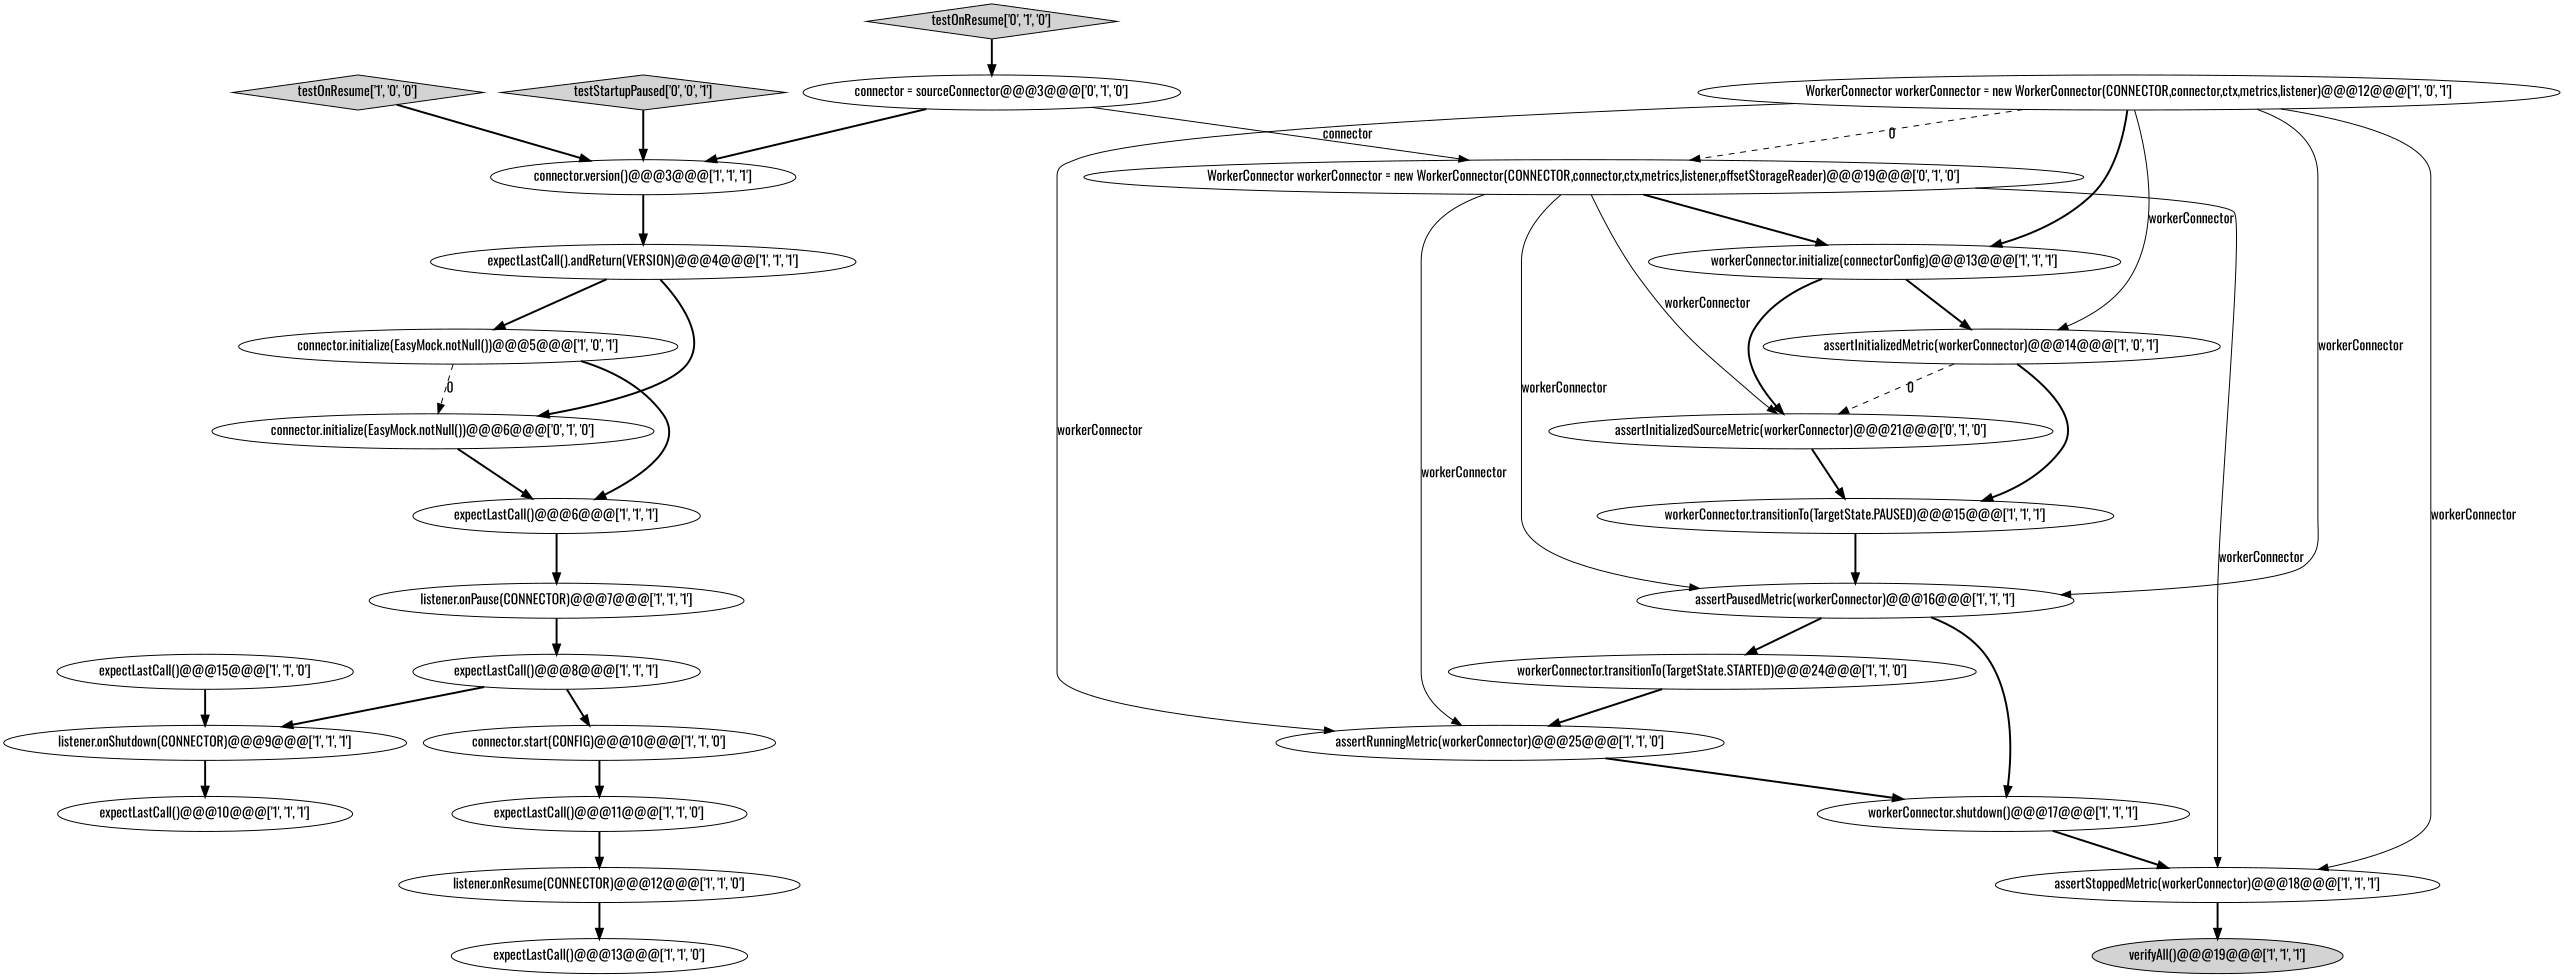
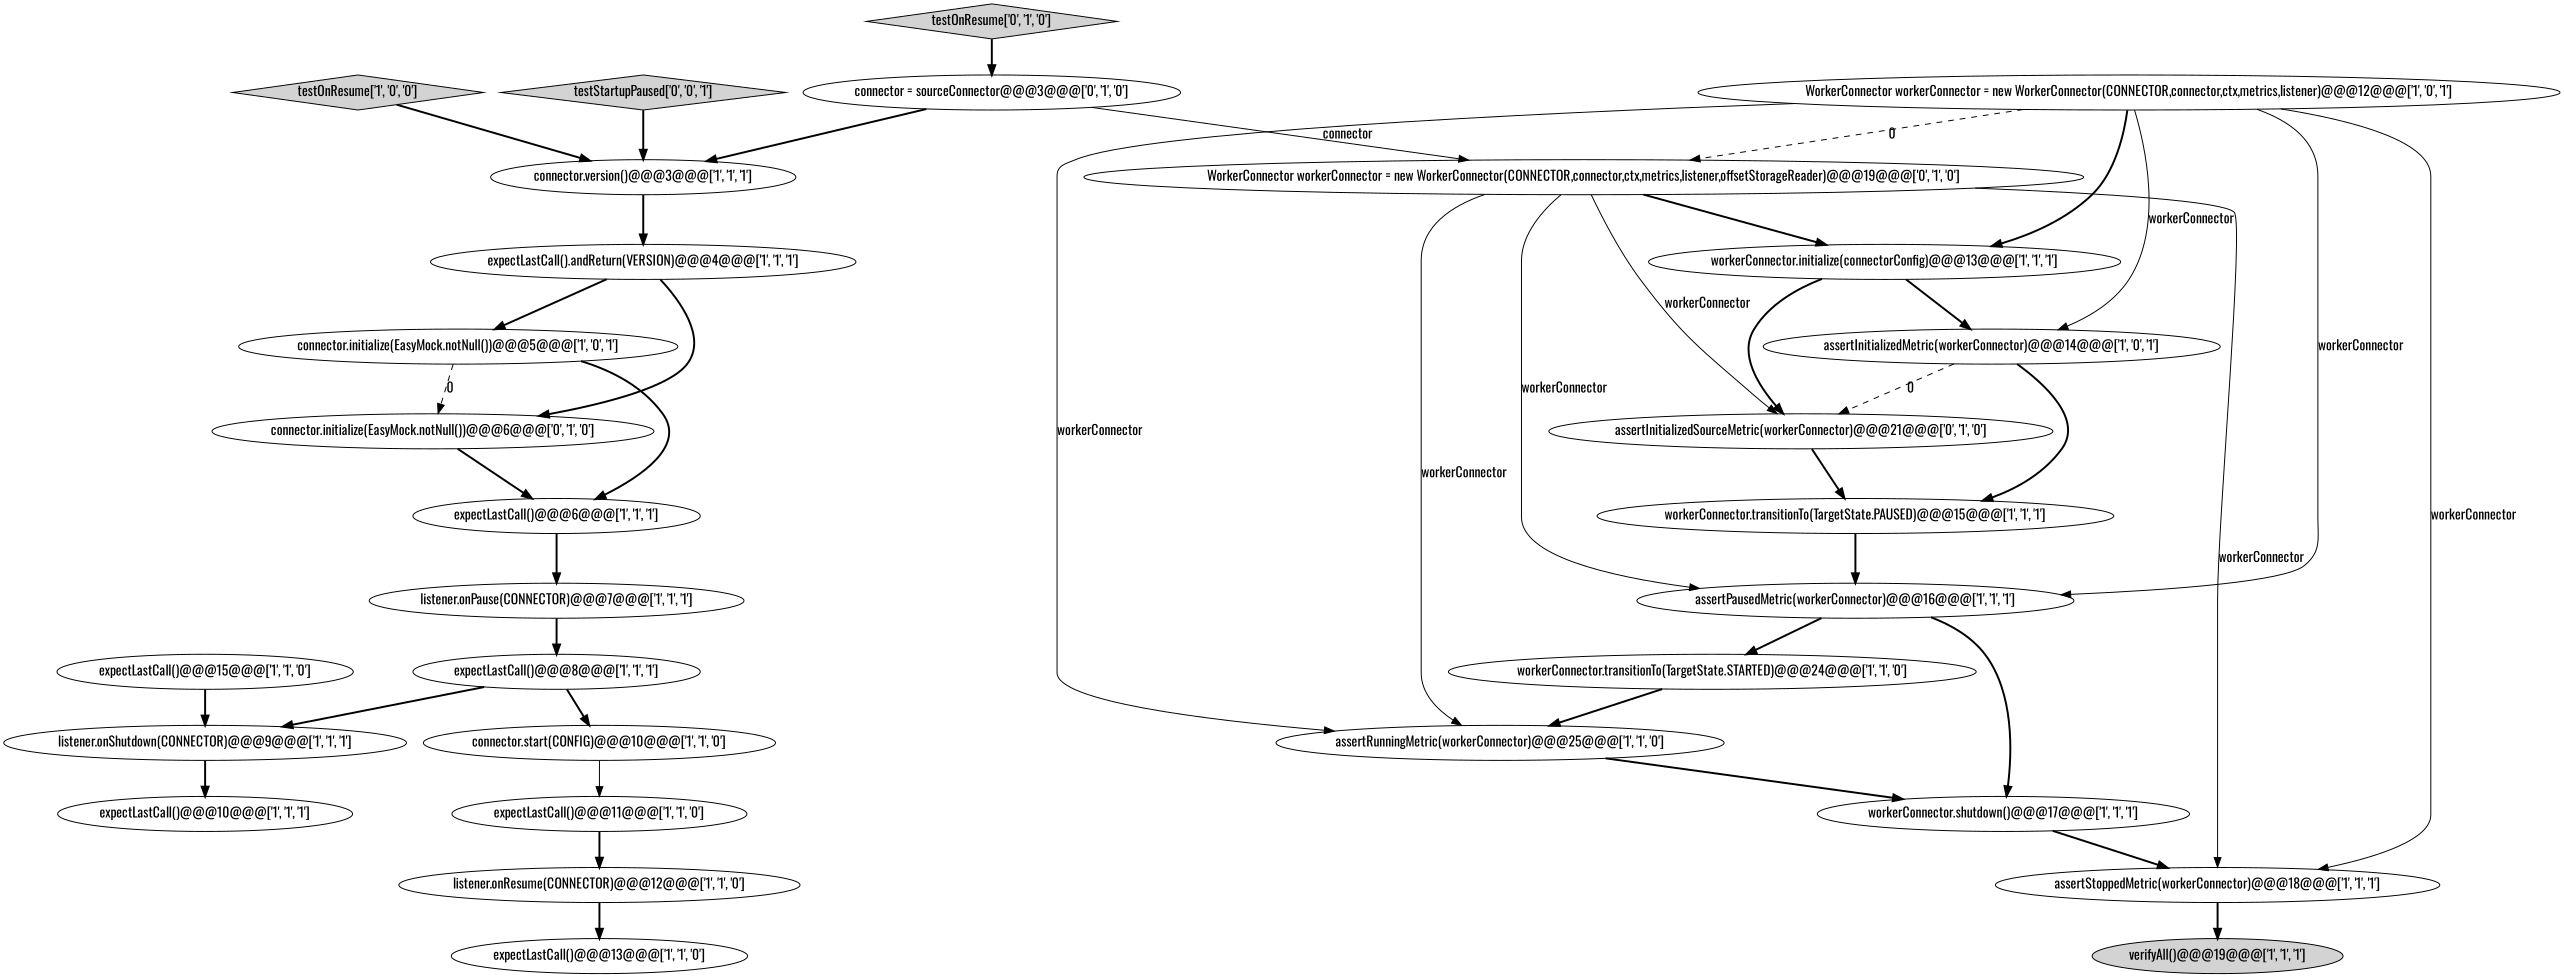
edge "connector.start(CONFIG)@@@10@@@['1', '1', '0']" -> "expectLastCall()@@@11@@@['1', '1', '0']": style bold -> solid
